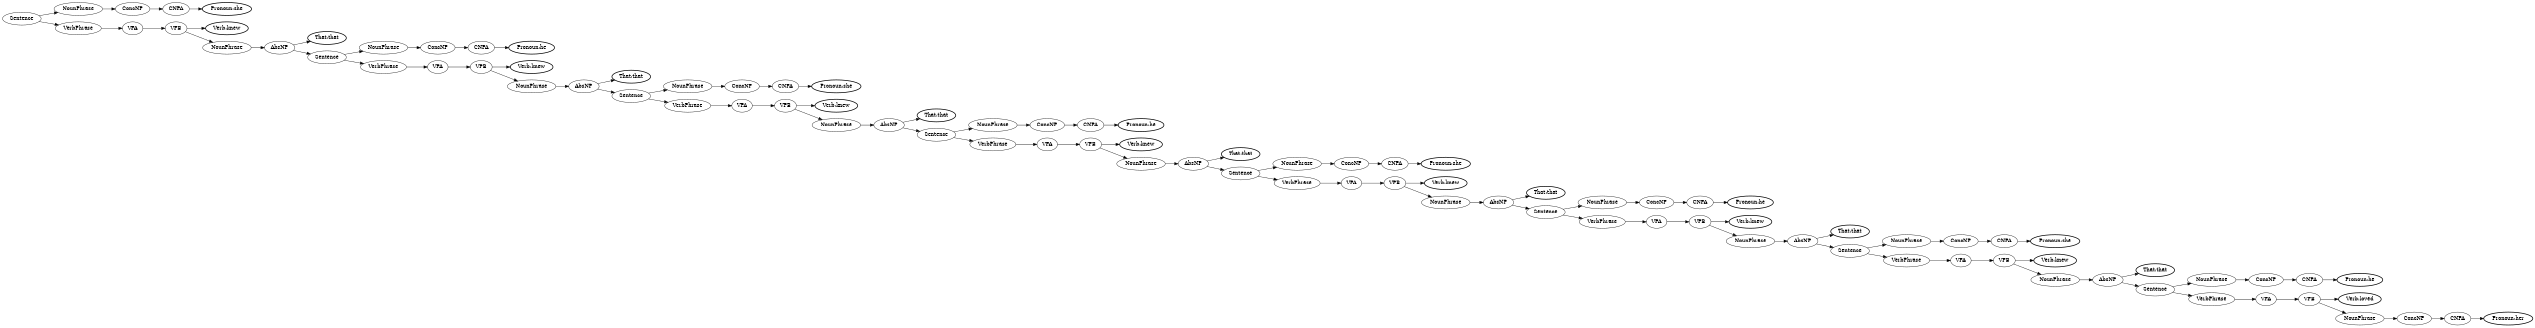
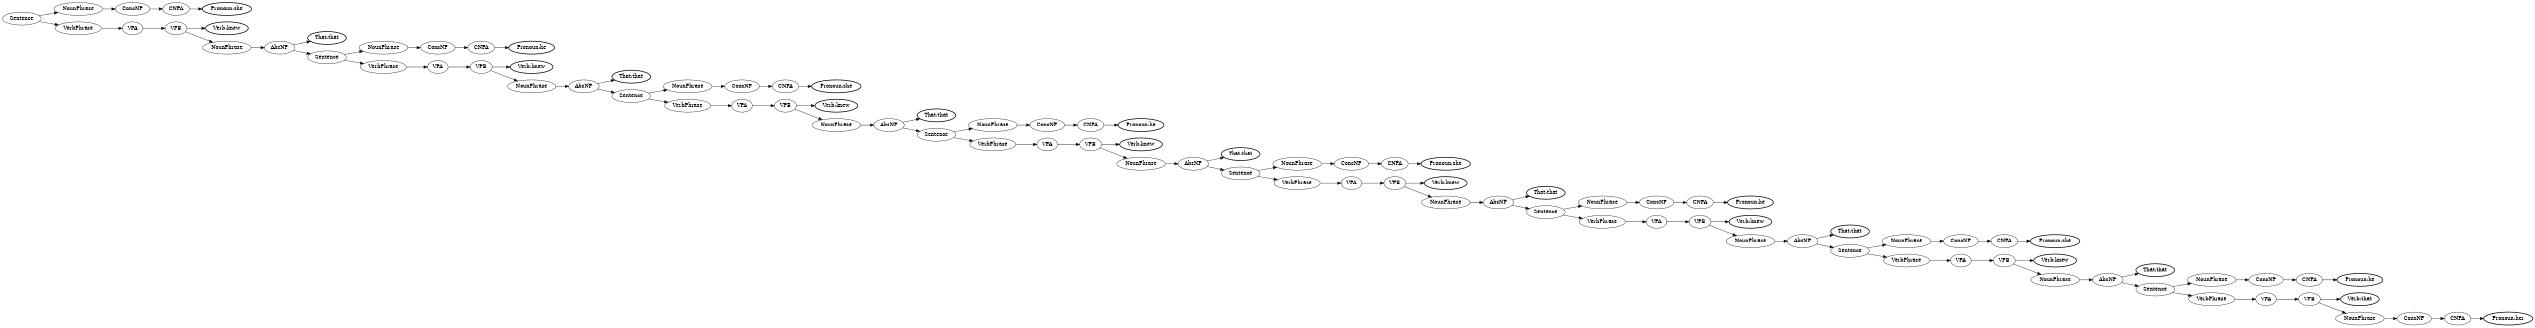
node "Verb:loved": label "Verb:loved" -> "Verb:that"
